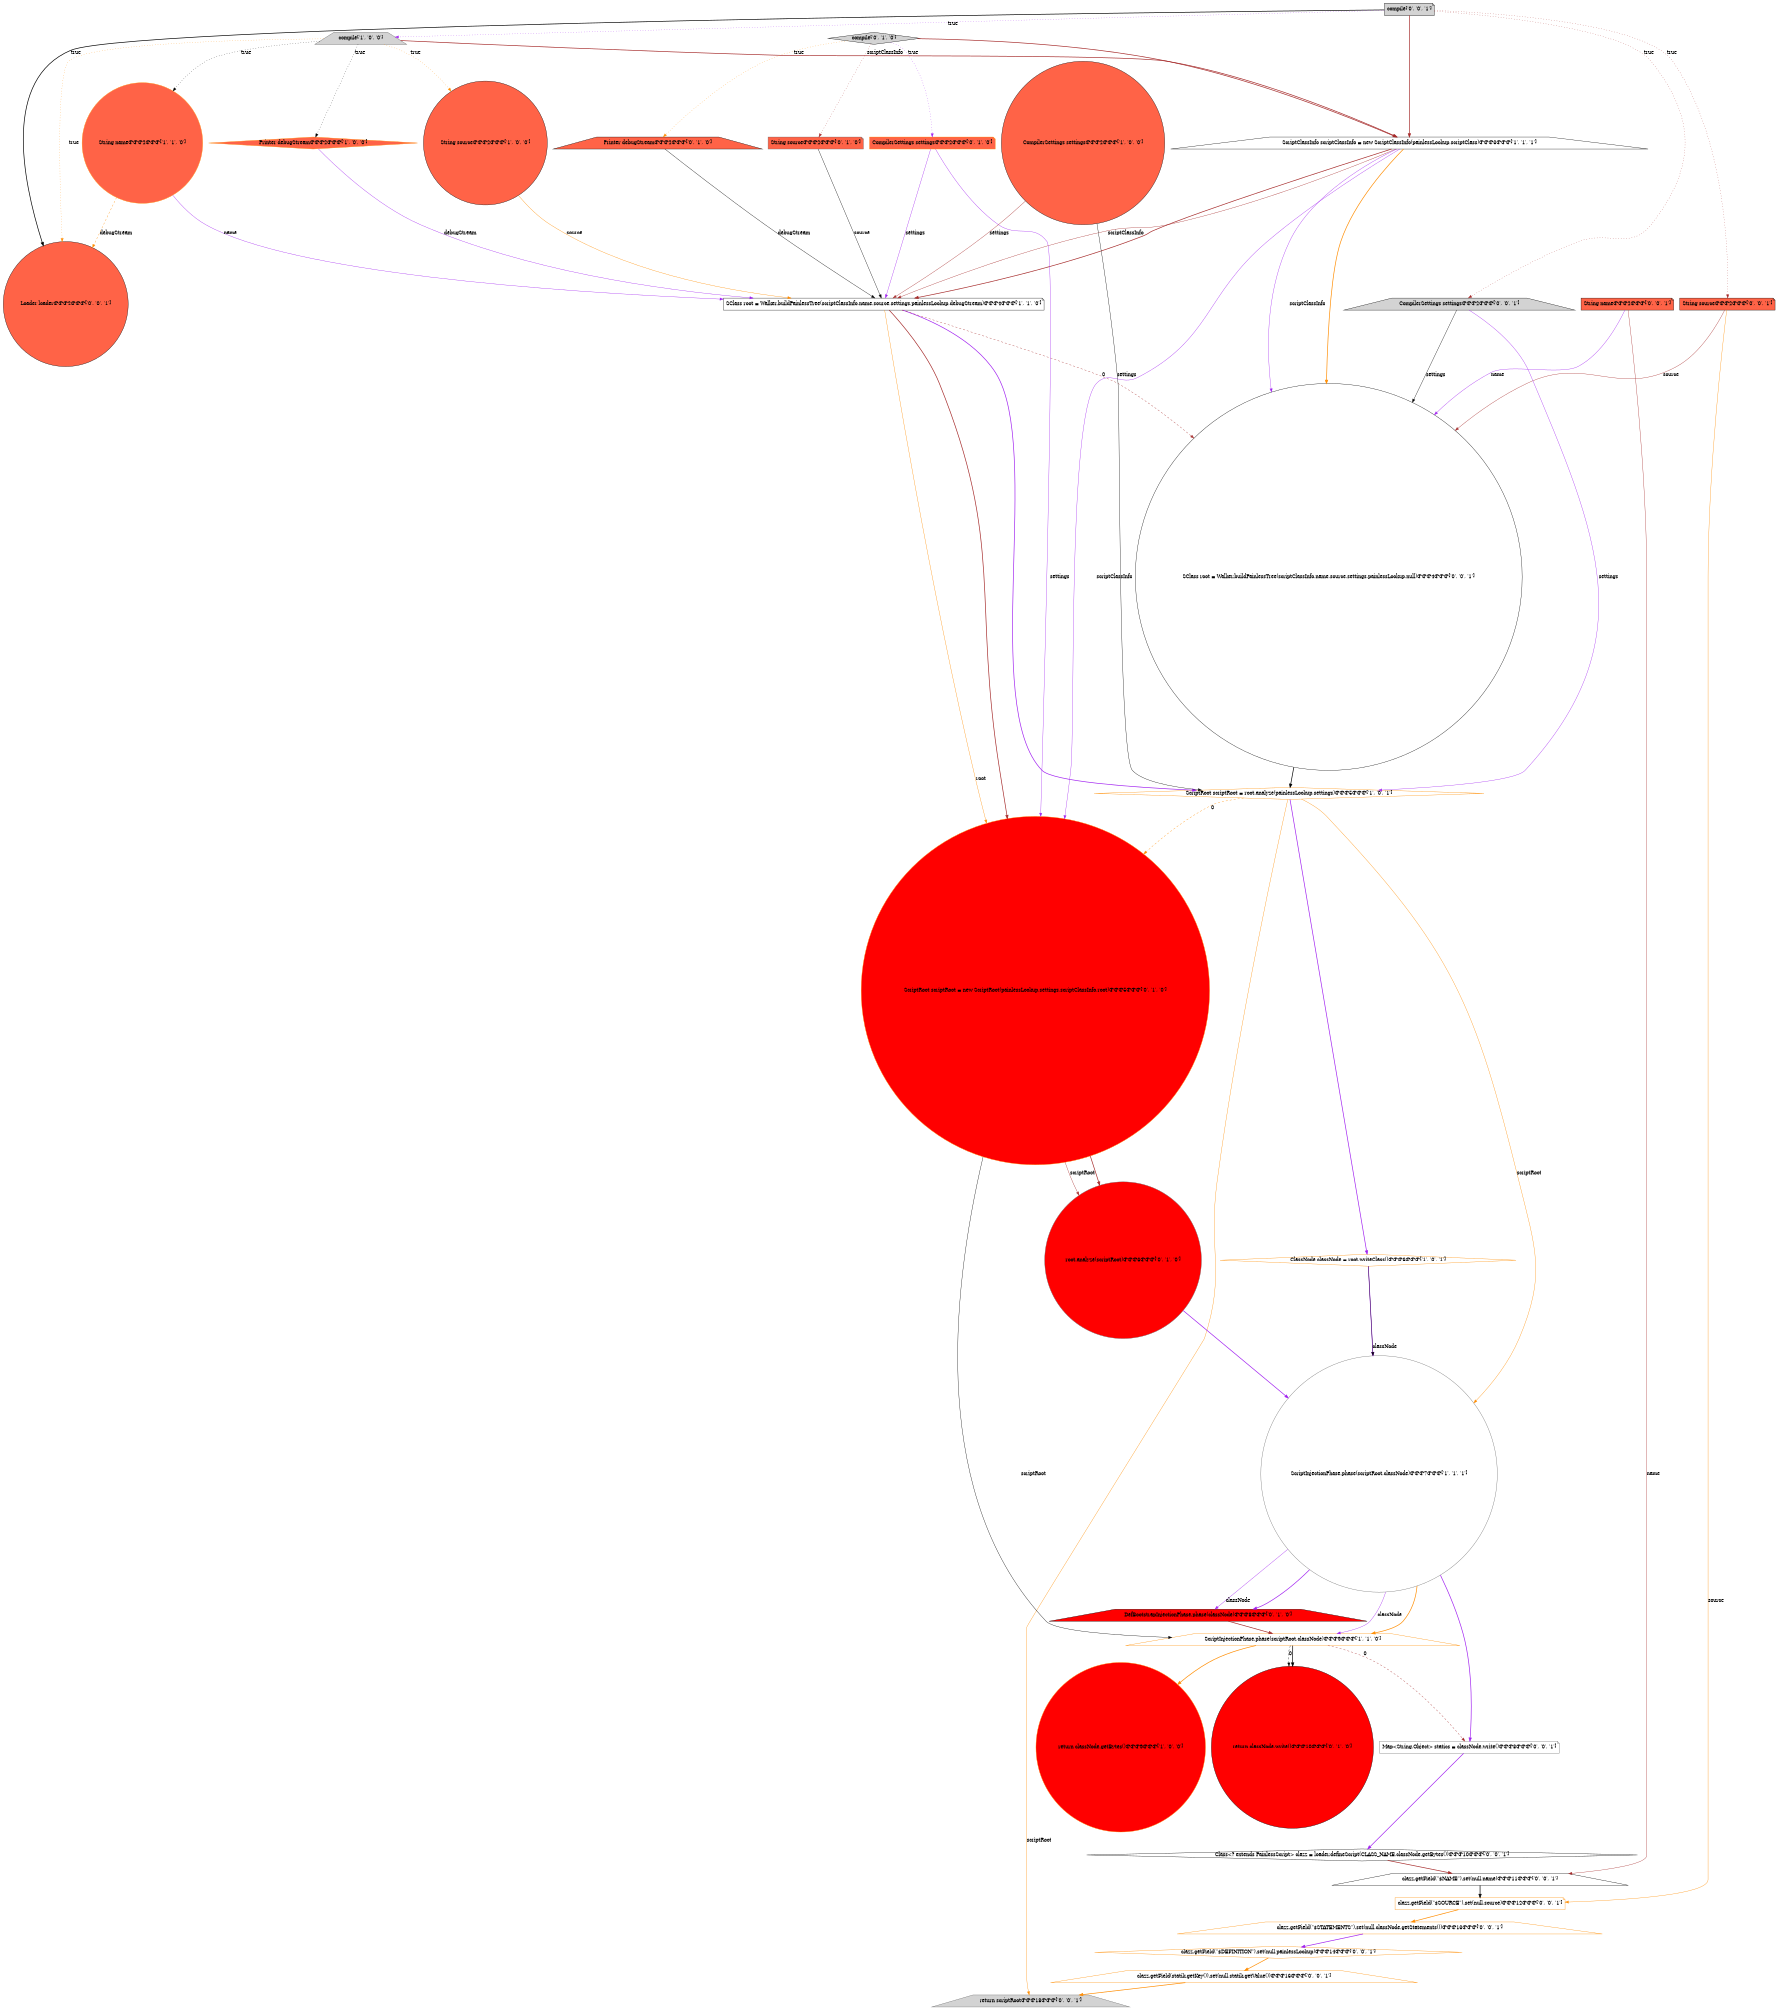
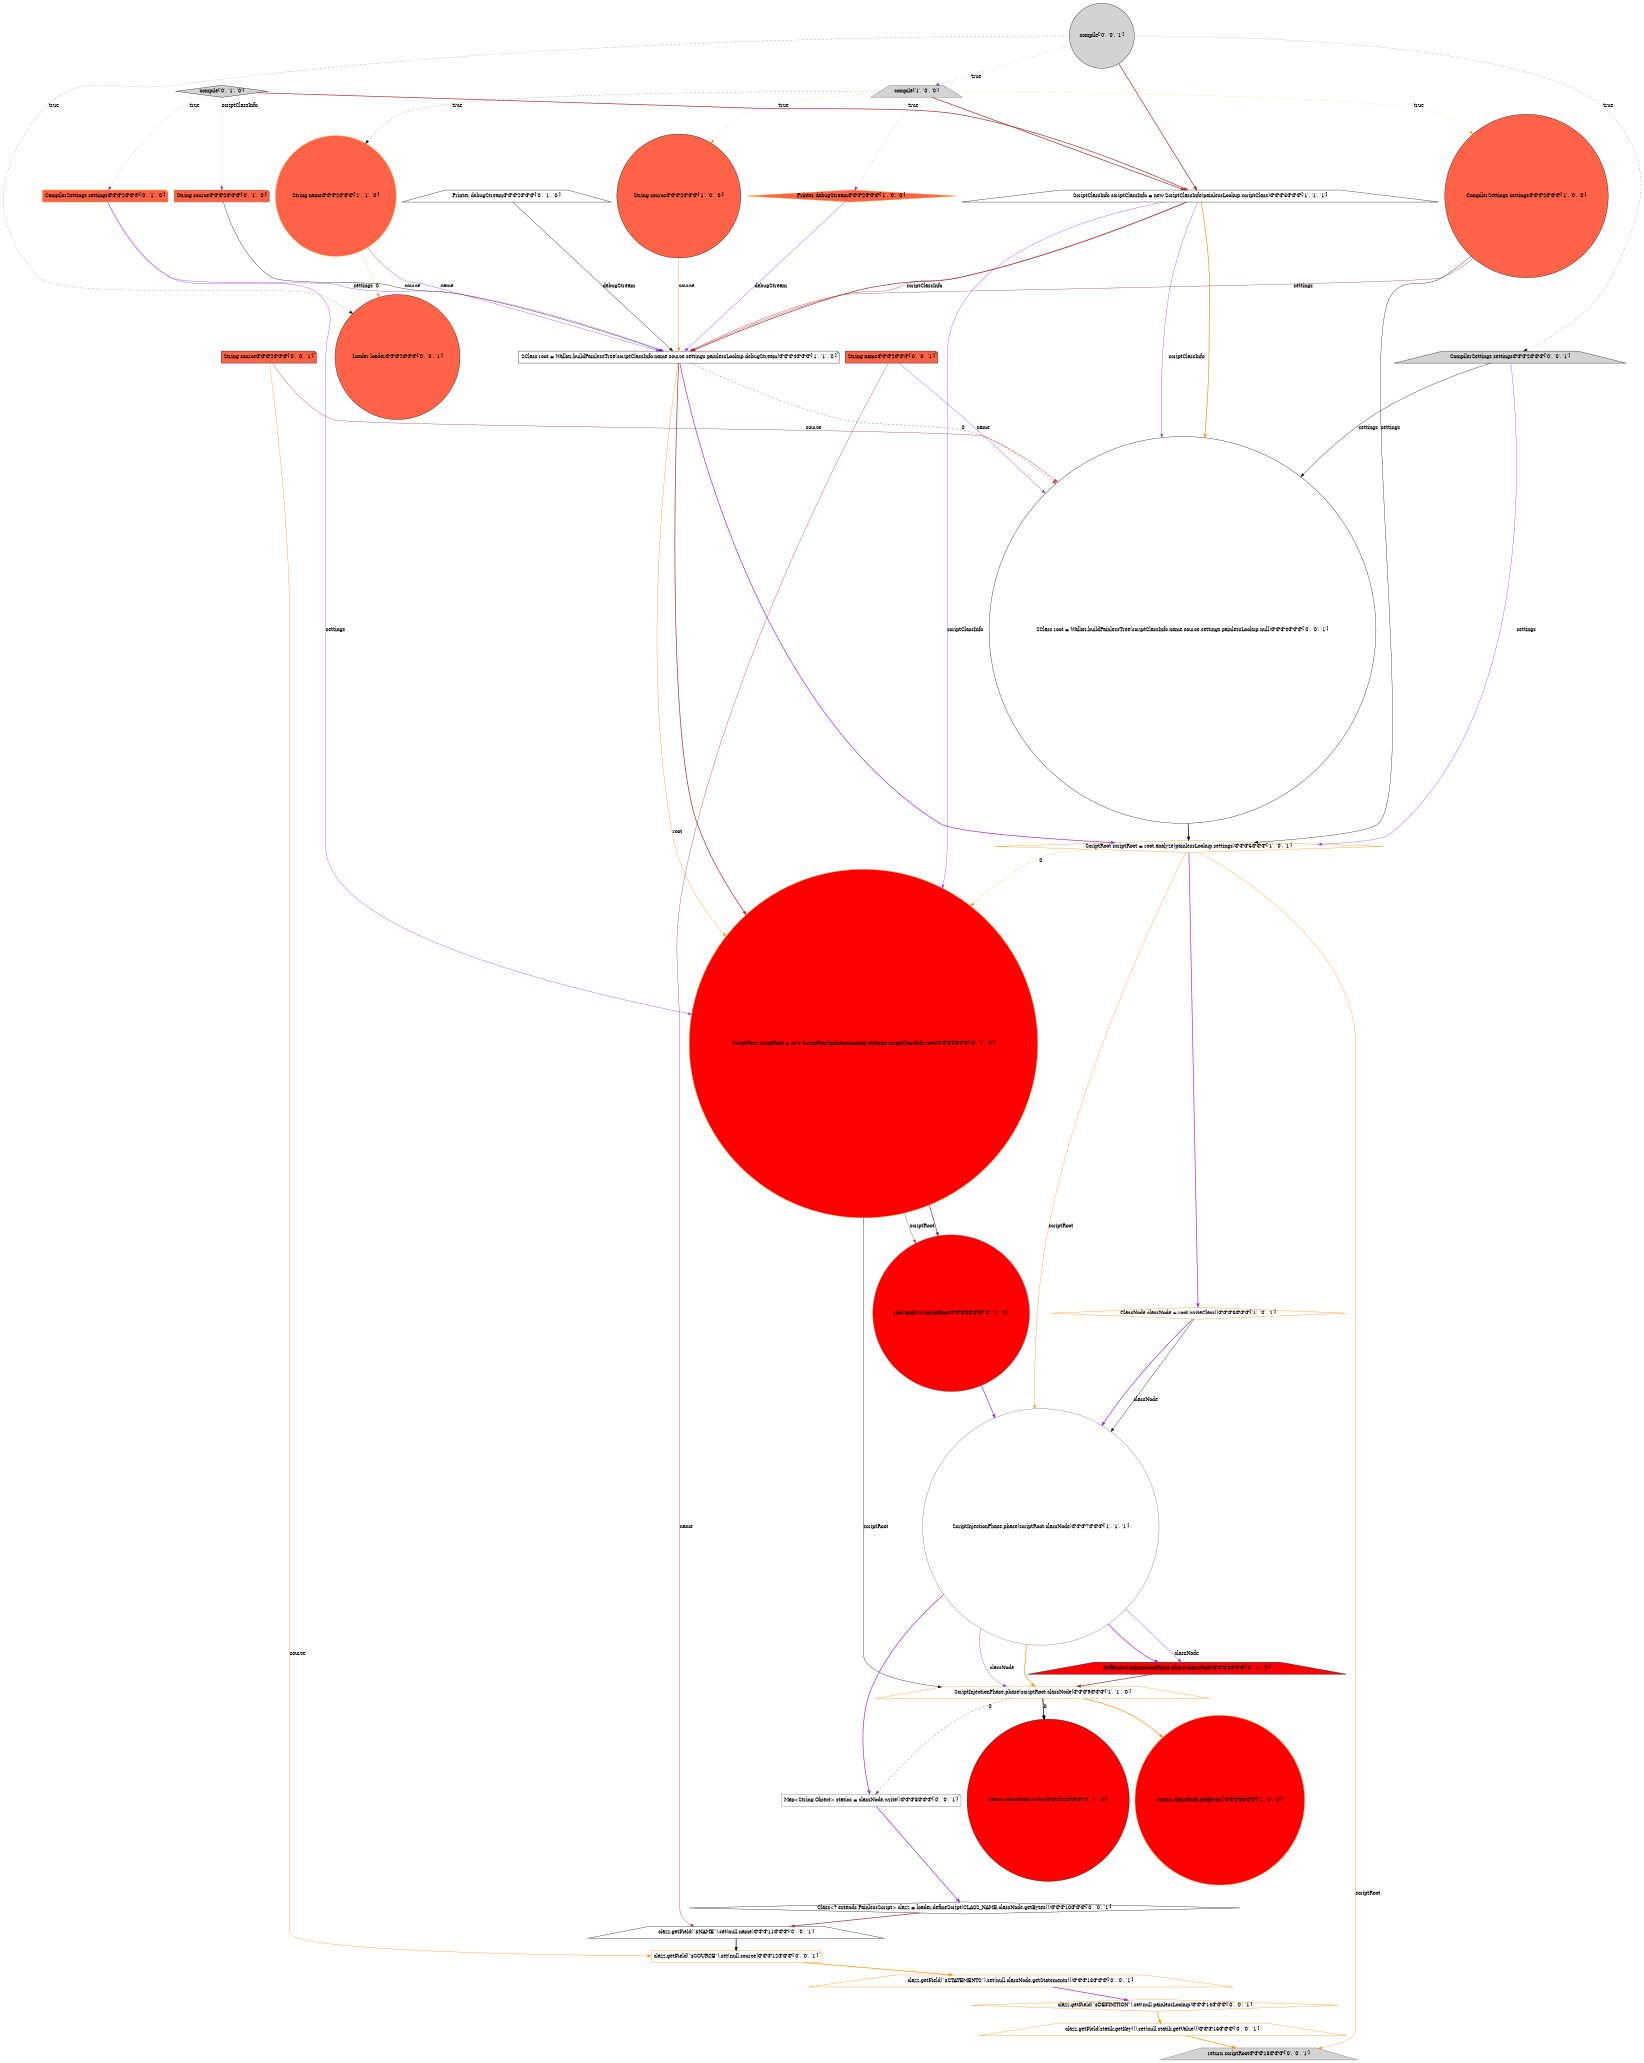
node "compile['0', '0', '1']": shape note -> circle
edge "compile['0', '0', '1']" -> "Loader loader@@@2@@@['0', '0', '1']": style bold -> dotted
edge "compile['1', '0', '0']" -> "Loader loader@@@2@@@['0', '0', '1']": now "compile['1', '0', '0']" -> "CompilerSettings settings@@@2@@@['1', '0', '0']"
edge "compile['0', '0', '1']" -> "String source@@@2@@@['0', '0', '1']": removed, label "true"
edge "compile['0', '1', '0']" -> "Printer debugStream@@@2@@@['0', '1', '0']": removed, label "true"
edge "compile['1', '0', '0']" -> "Printer debugStream@@@2@@@['1', '0', '0']": color black -> brown
edge "compile['0', '0', '1']" -> "CompilerSettings settings@@@2@@@['0', '0', '1']": color brown -> black
node "Printer debugStream@@@2@@@['0', '1', '0']": fillcolor tomato -> white
edge "String name@@@2@@@['1', '1', '0']" -> "Loader loader@@@2@@@['0', '0', '1']": label "debugStream" -> "0"
